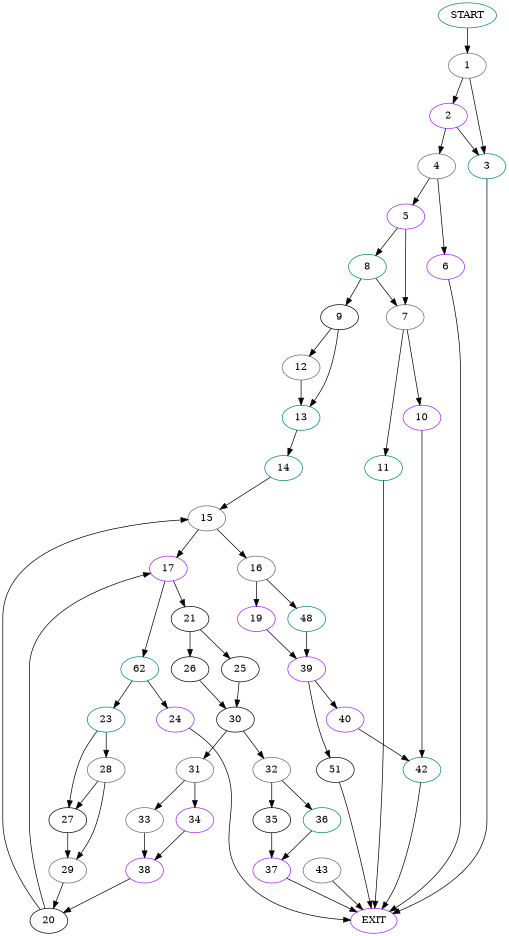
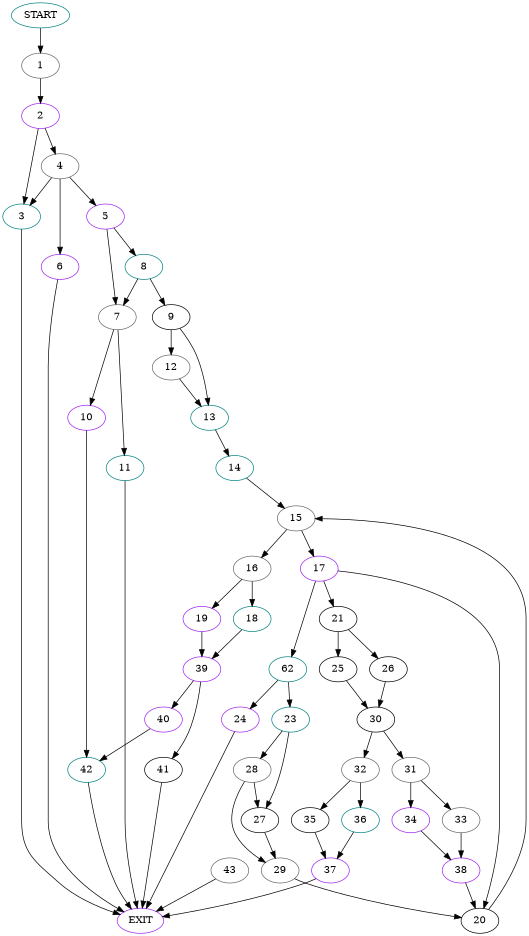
edge "1" -> "3": now "4" -> "3"
node "48": label "48" -> "18"
edge "20" -> "17": reversed
node "51": label "51" -> "41"
